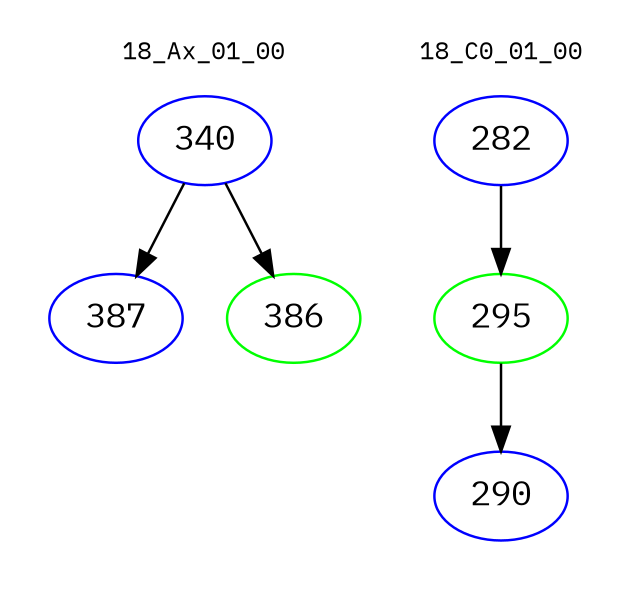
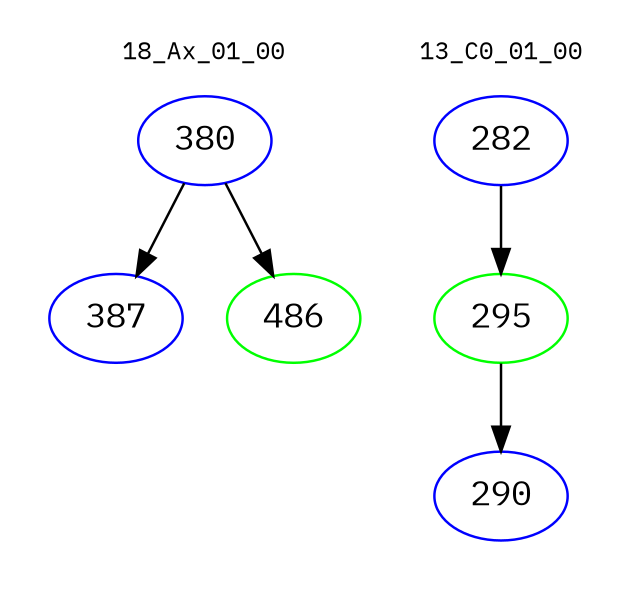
cluster "18_C0_01_00": label "18_C0_01_00" -> "13_C0_01_00"
node "340": label "340" -> "380"
node "386": label "386" -> "486"
